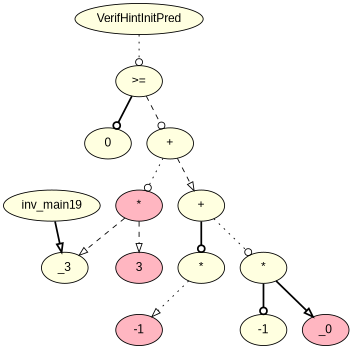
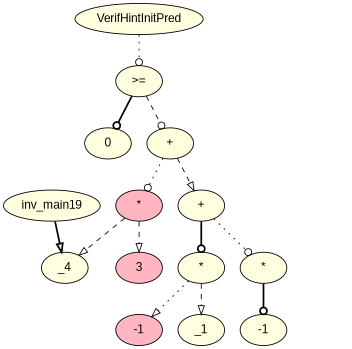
node "_3": label "_3" -> "_4"
node "_1": added
node "_0": removed
